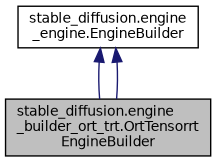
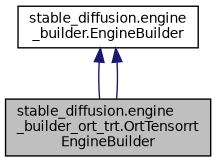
node "stable_diffusion.engine _engine.EngineBuilder": label "stable_diffusion.engine _engine.EngineBuilder" -> "stable_diffusion.engine _builder.EngineBuilder"
